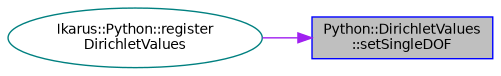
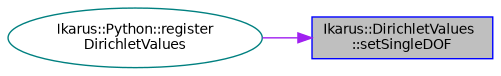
node "Python::DirichletValues ::setSingleDOF": label "Python::DirichletValues ::setSingleDOF" -> "Ikarus::DirichletValues ::setSingleDOF"
